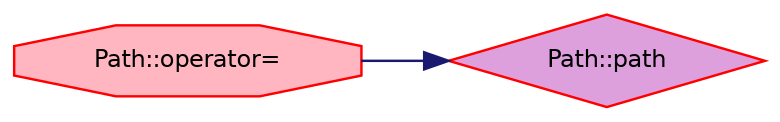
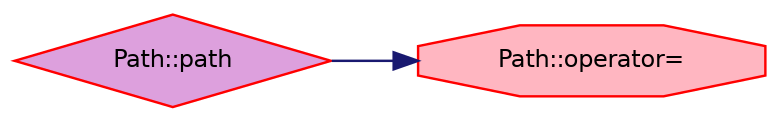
edge "Path::operator=" -> "Path::path": reversed
